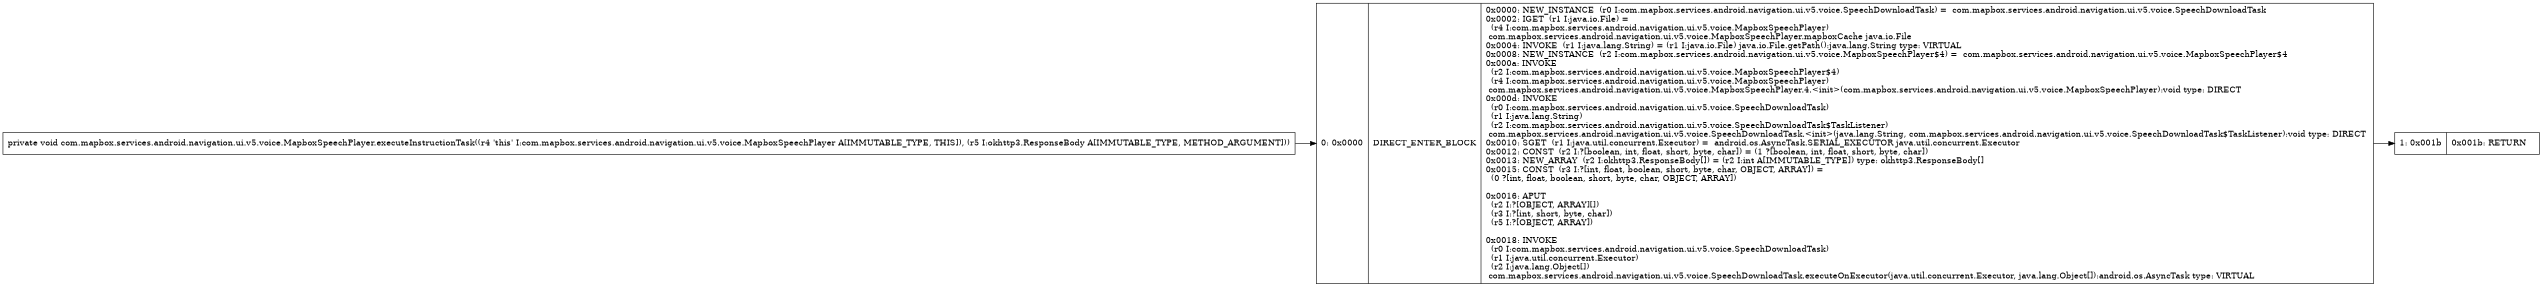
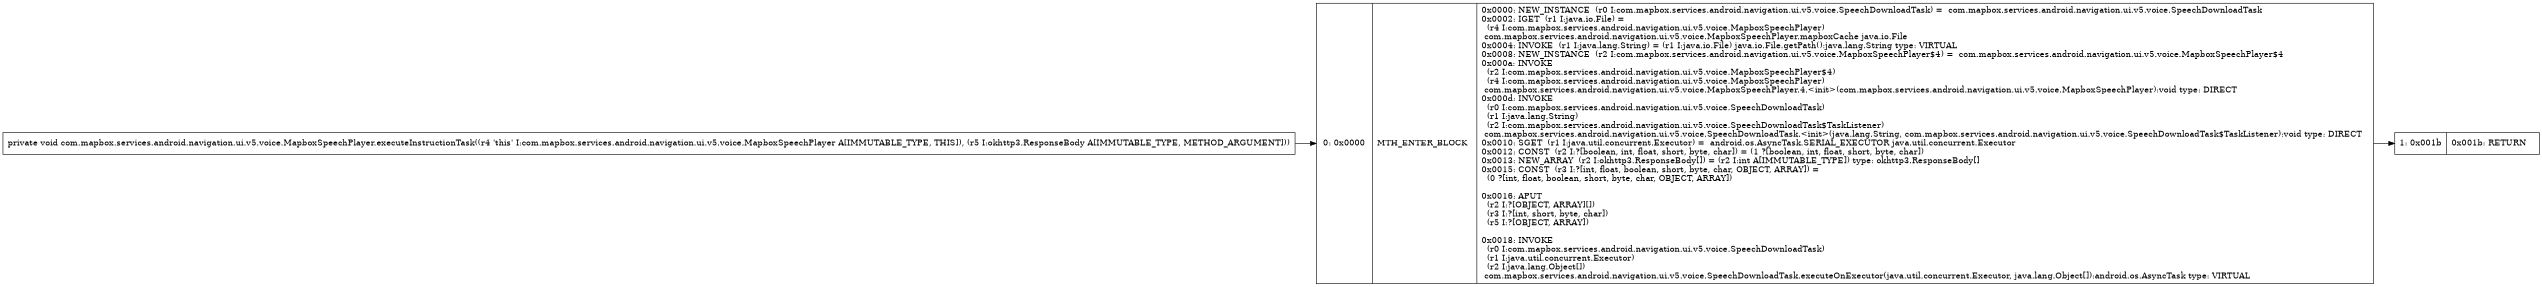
node "0: 0x0000": text "DIRECT_ENTER_BLOCK" -> "MTH_ENTER_BLOCK"
